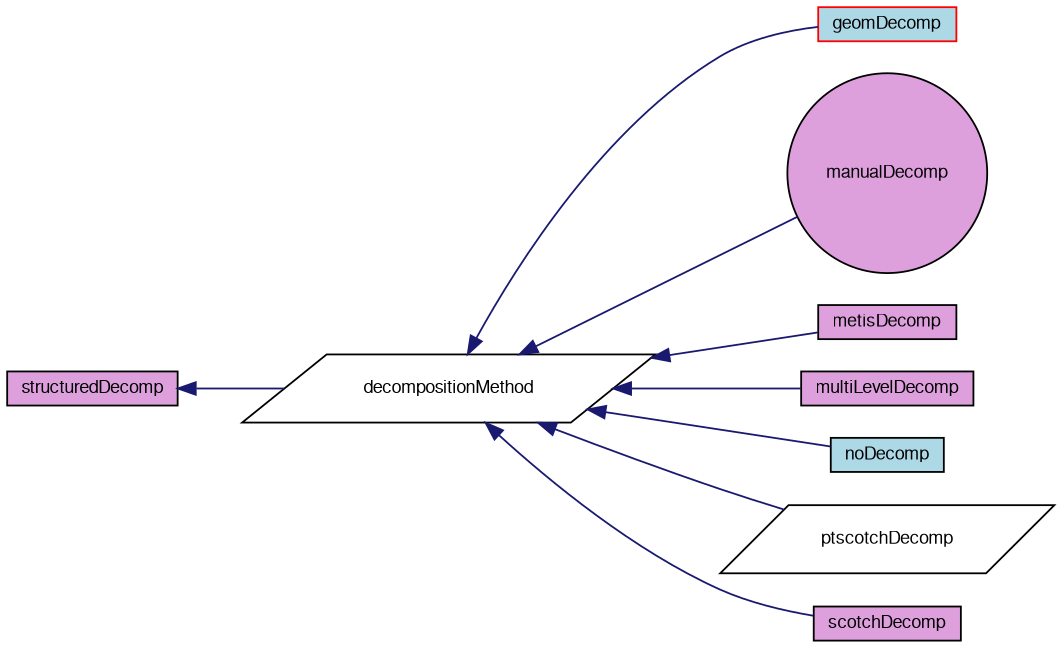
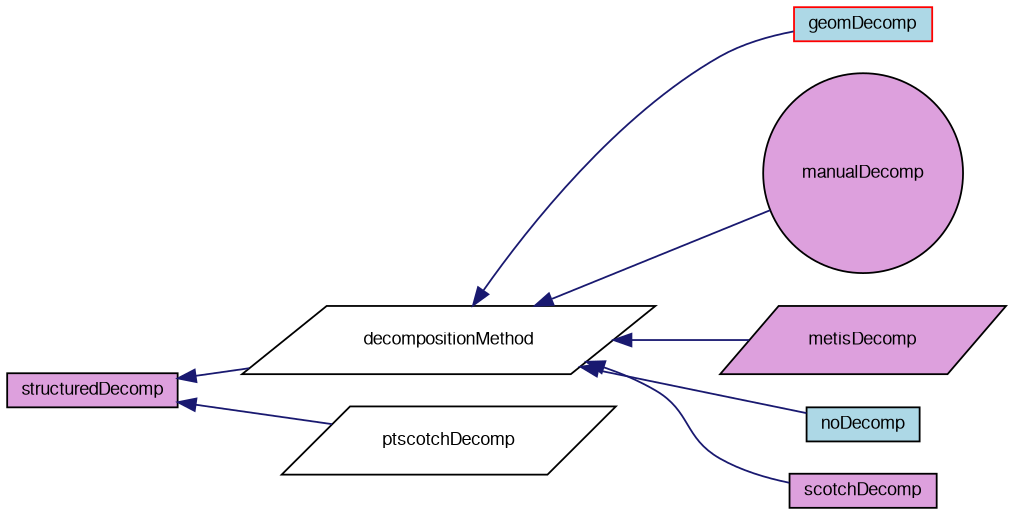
node "metisDecomp": shape box -> parallelogram
node "multiLevelDecomp": removed
edge "ptscotchDecomp" -> "decompositionMethod": now "ptscotchDecomp" -> "structuredDecomp"
